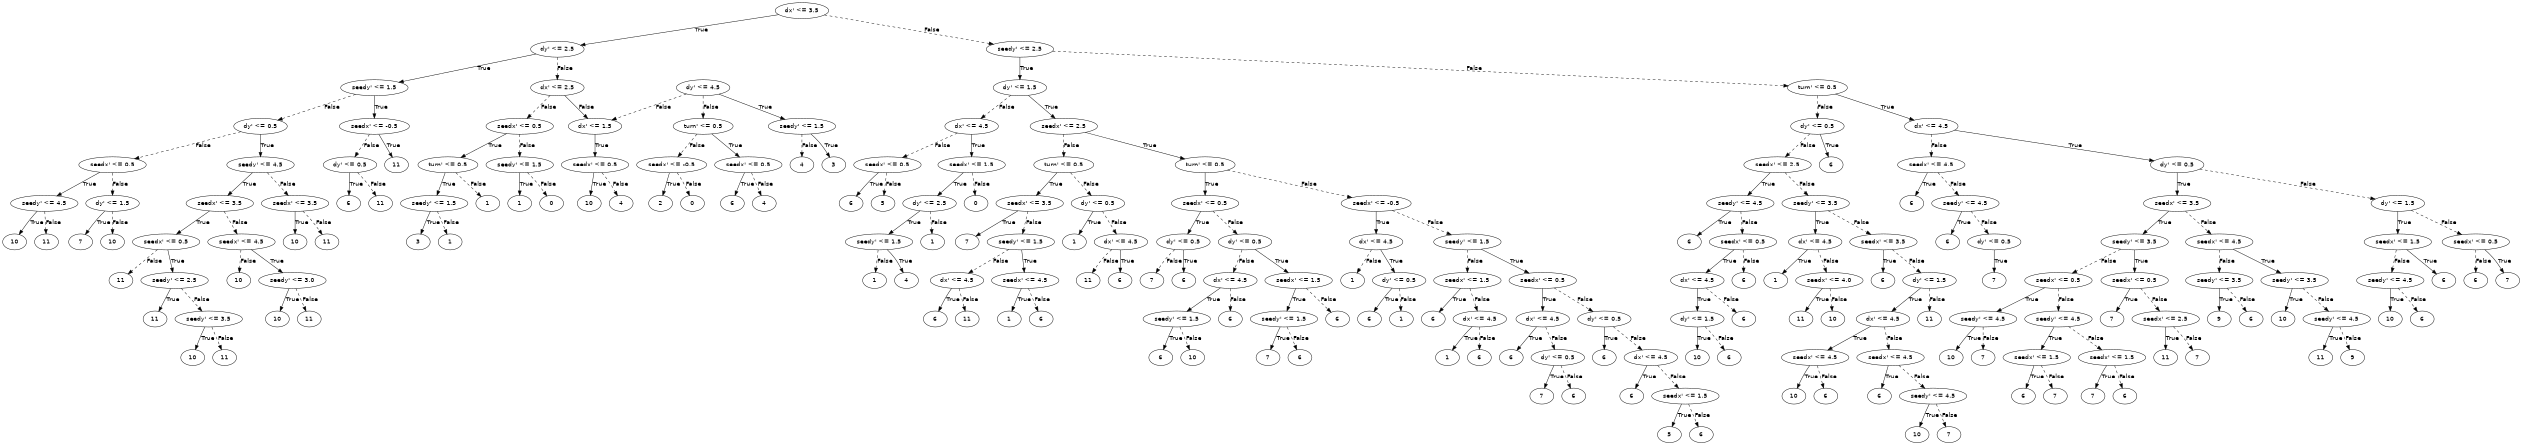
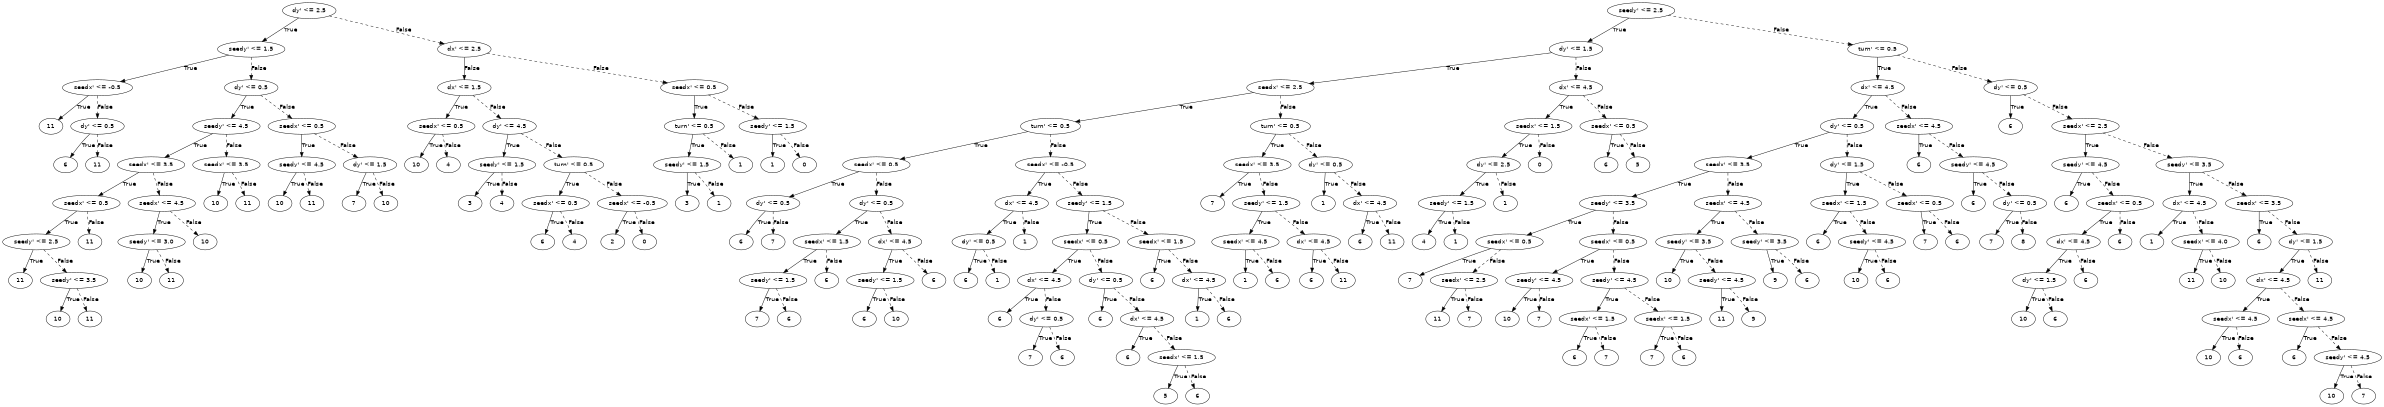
node "dx' <= 3.5": removed
edge "dy' <= 4.5" -> "dx' <= 1.5": reversed
node "8": added
